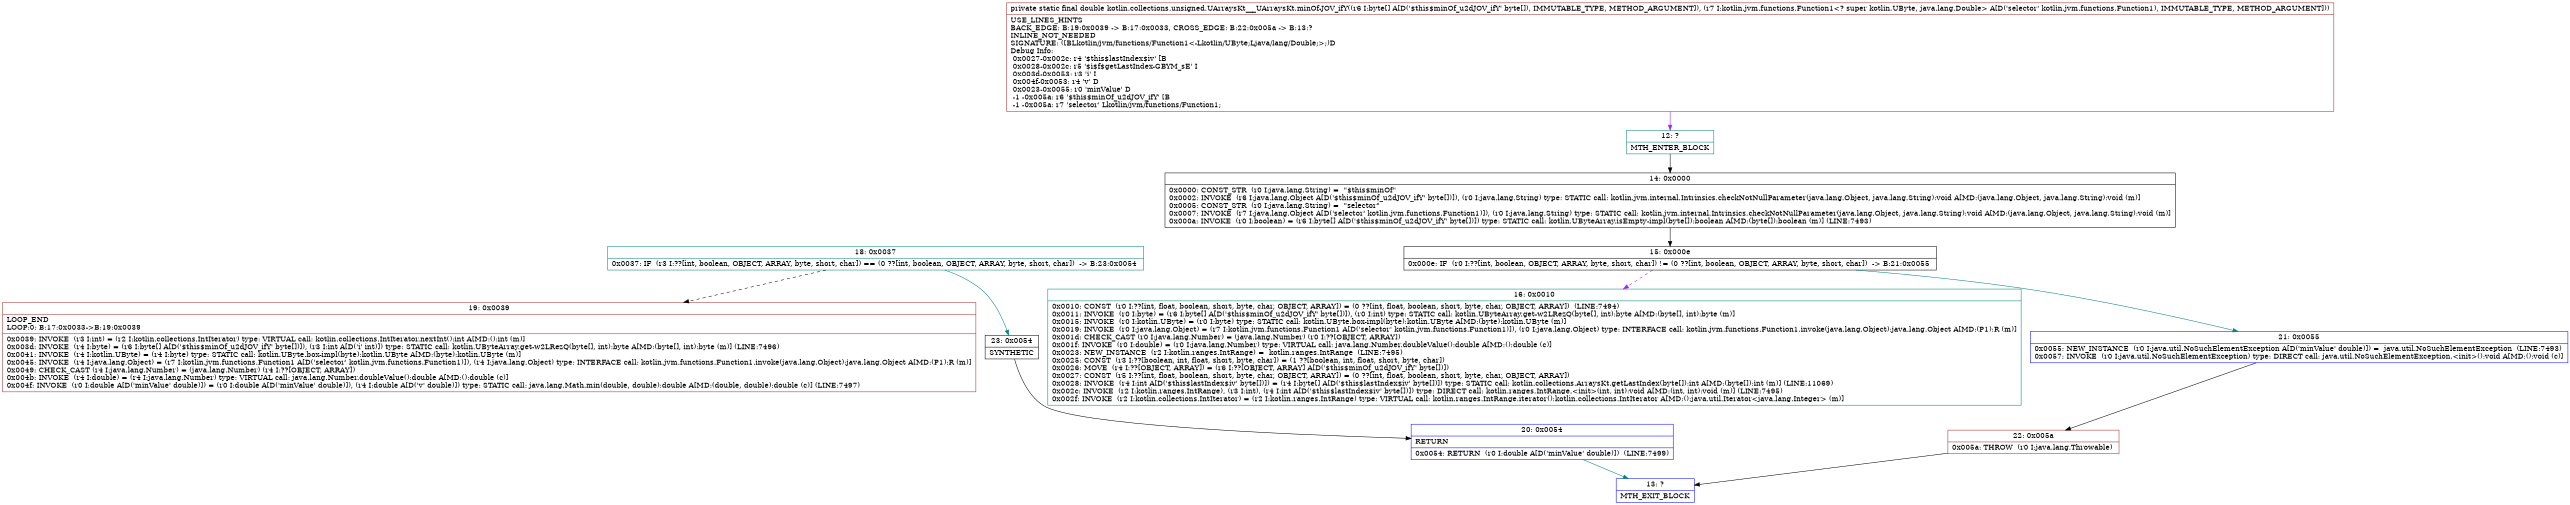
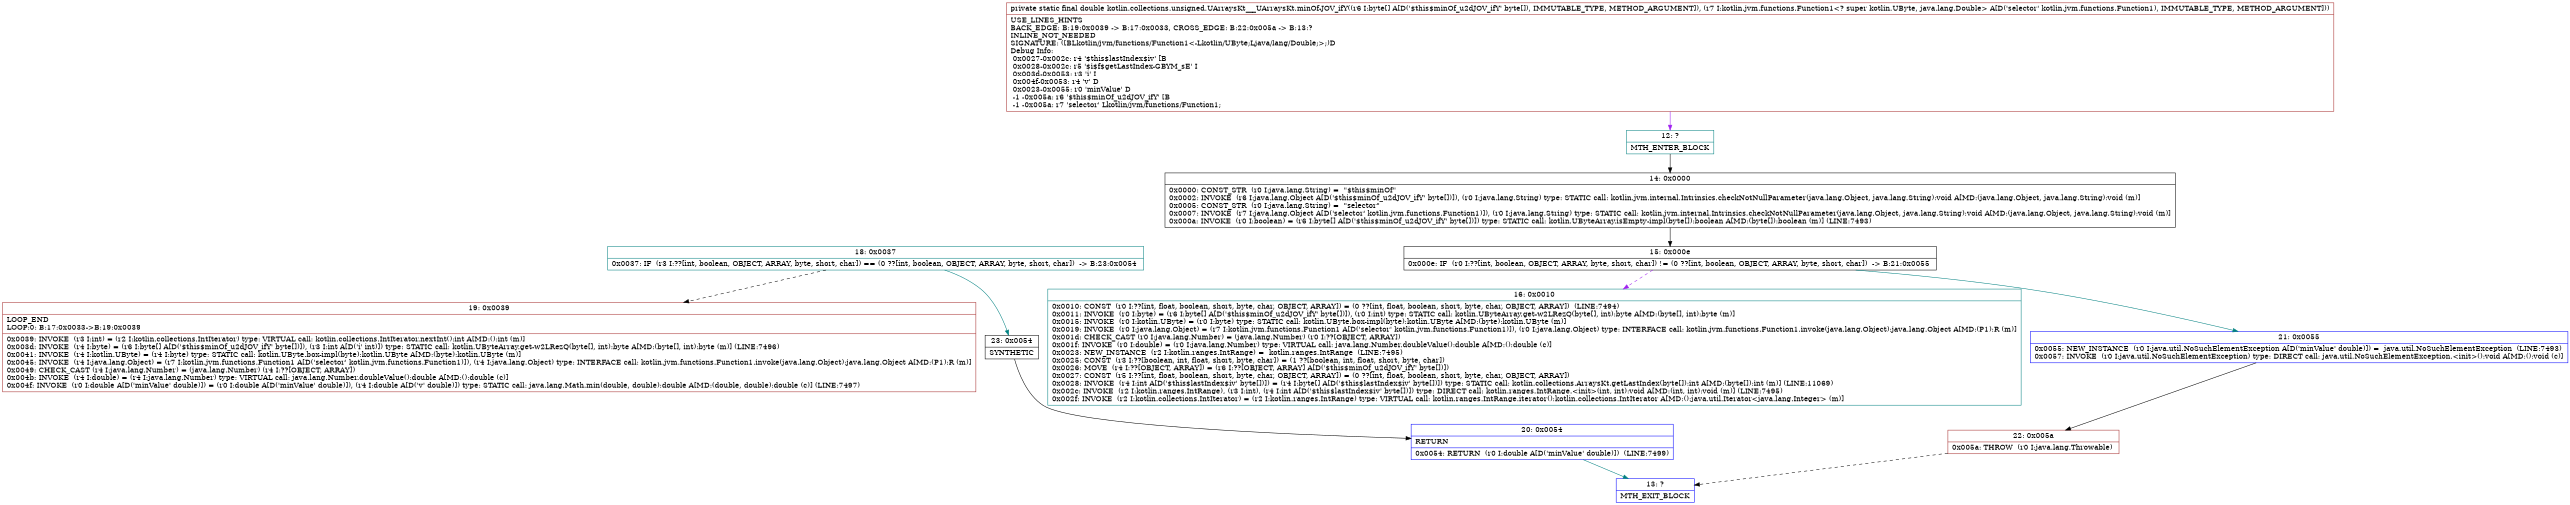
edge "22: 0x005a" -> "13: ?": style solid -> dashed
